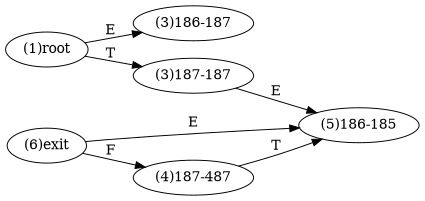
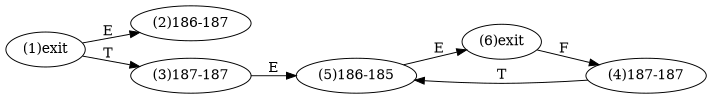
node "(3)186-187": label "(3)186-187" -> "(2)186-187"
node "(1)root": label "(1)root" -> "(1)exit"
edge "(6)exit" -> "(5)186-185": reversed
node "(4)187-487": label "(4)187-487" -> "(4)187-187"
